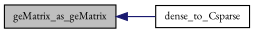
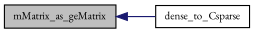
node "geMatrix_as_geMatrix": label "geMatrix_as_geMatrix" -> "mMatrix_as_geMatrix"
